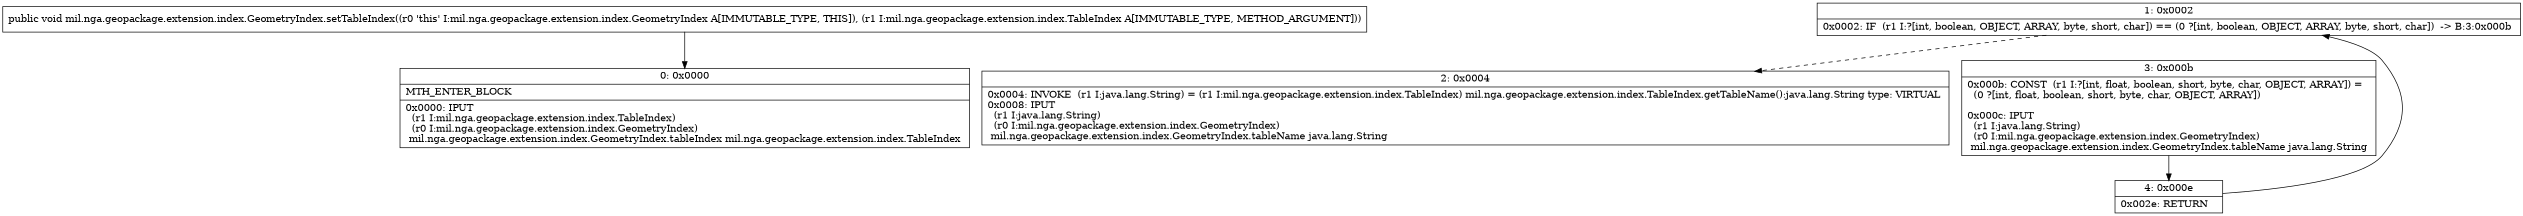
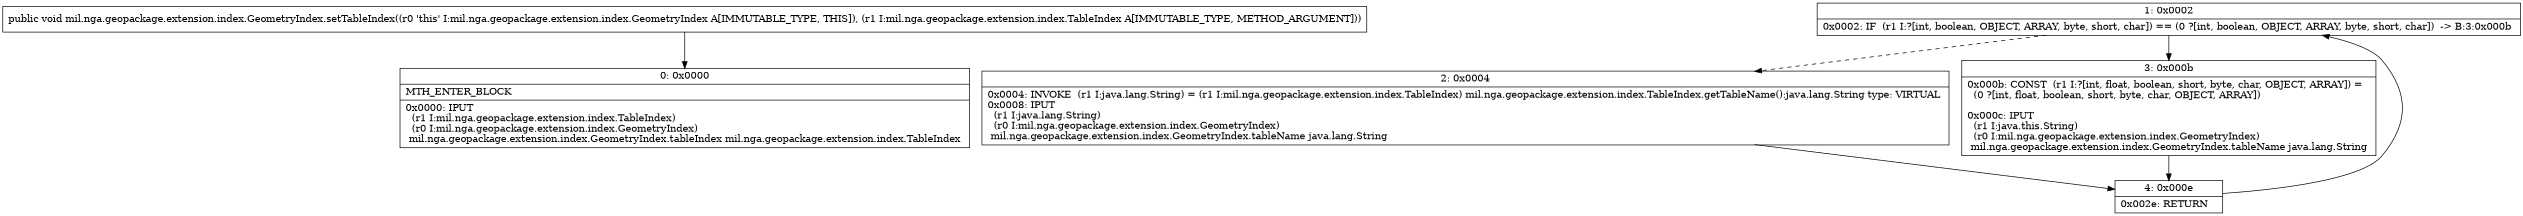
edge "1: 0x0002" -> "3: 0x000b": added
node "3: 0x000b": text "(r1 I:java.lang.String)" -> "(r1 I:java.this.String)"
edge "2: 0x0004" -> "4: 0x000e": added
